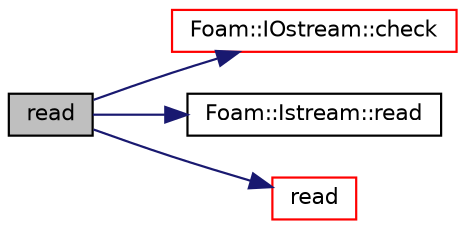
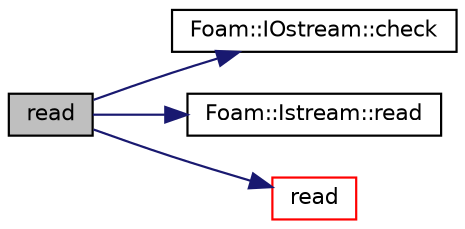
node "Foam::IOstream::check": color red -> black
